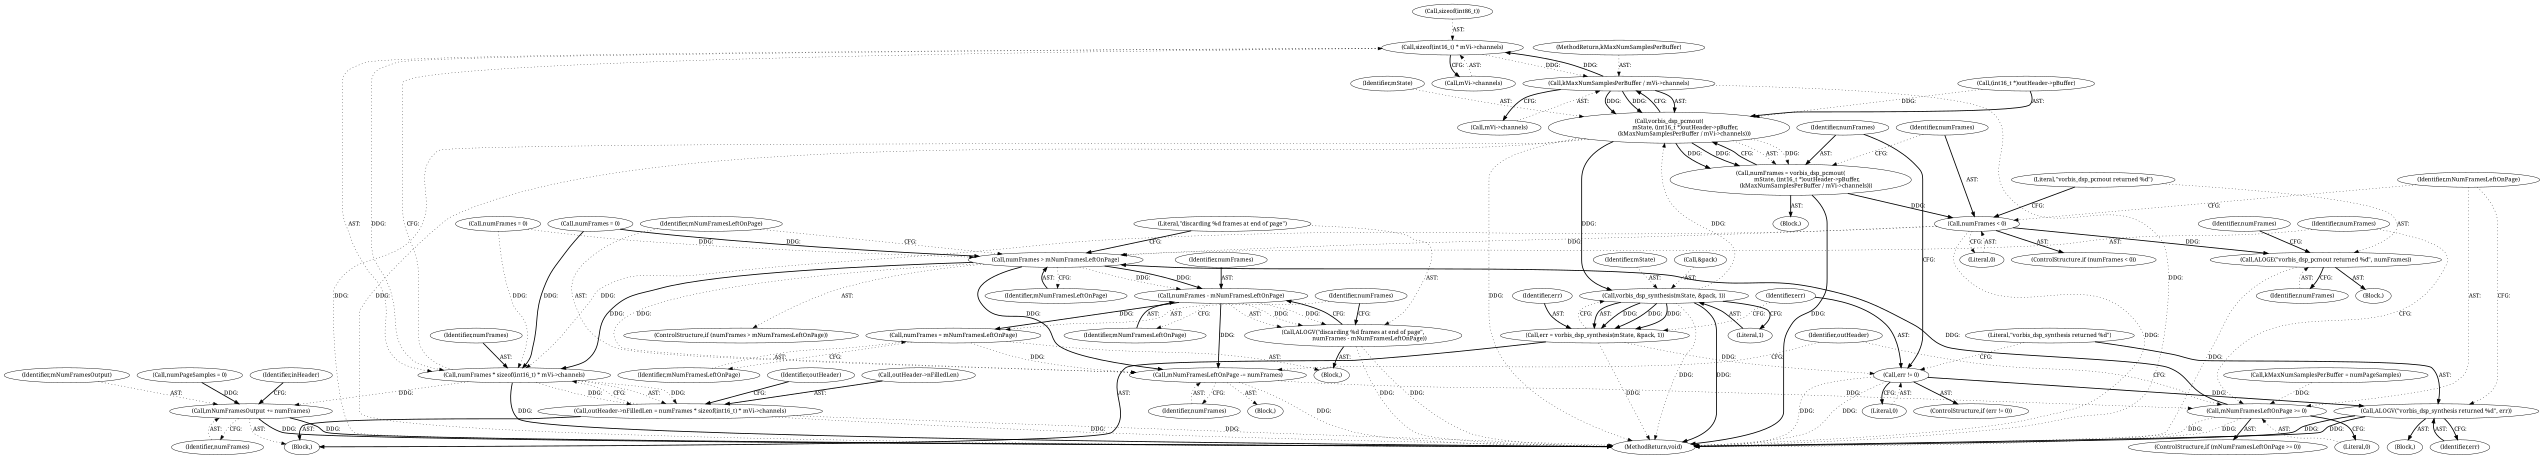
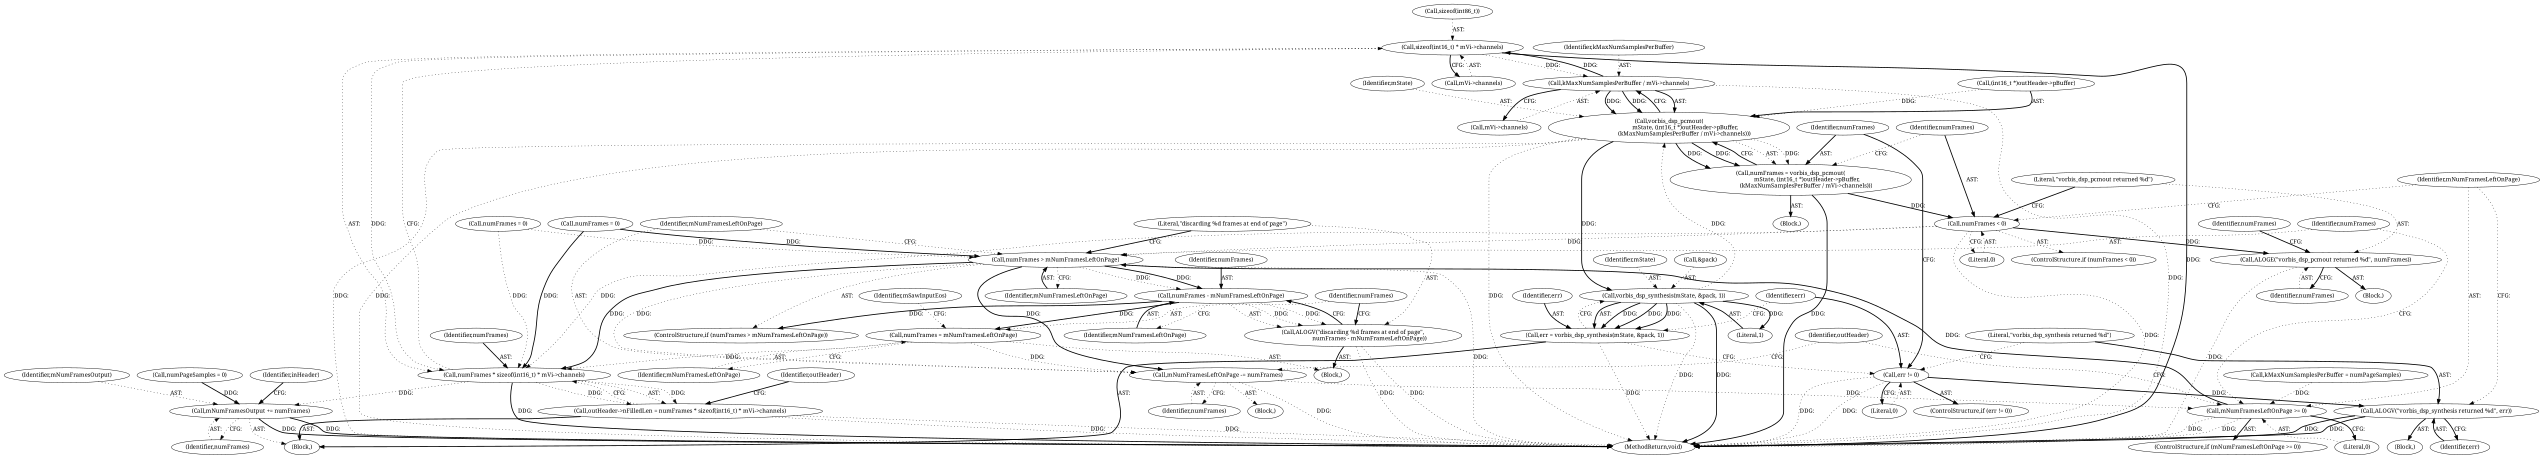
node "(MethodReturn,kMaxNumSamplesPerBuffer)": label "(MethodReturn,kMaxNumSamplesPerBuffer)" -> "(Identifier,kMaxNumSamplesPerBuffer)"
edge "(Call,sizeof(int16_t) * mVi->channels)" -> "(MethodReturn,void)": added, label "DDG:"
edge "(Call,numFrames < 0)" -> "(ControlStructure,if (numFrames < 0))": style bold -> dotted
edge "(Call,numFrames > mNumFramesLeftOnPage)" -> "(MethodReturn,void)": added, label "DDG:"
node "(Identifier,mSawInputEos)": added
edge "(Call,vorbis_dsp_synthesis(mState, &pack, 1))" -> "(Literal,1)": label "CFG: " -> "DDG: "
edge "(Call,numFrames - mNumFramesLeftOnPage)" -> "(Call,mNumFramesLeftOnPage -= numFrames)": now "(Call,numFrames - mNumFramesLeftOnPage)" -> "(ControlStructure,if (numFrames > mNumFramesLeftOnPage))"
edge "(Call,numFrames = mNumFramesLeftOnPage)" -> "(Call,numFrames * sizeof(int16_t) * mVi->channels)": added, label "DDG:"
edge "(Call,err = vorbis_dsp_synthesis(mState, &pack, 1))" -> "(Call,err != 0)": label "DDG: " -> "CFG: "
node "(Call,outHeader->nFilledLen)": removed
